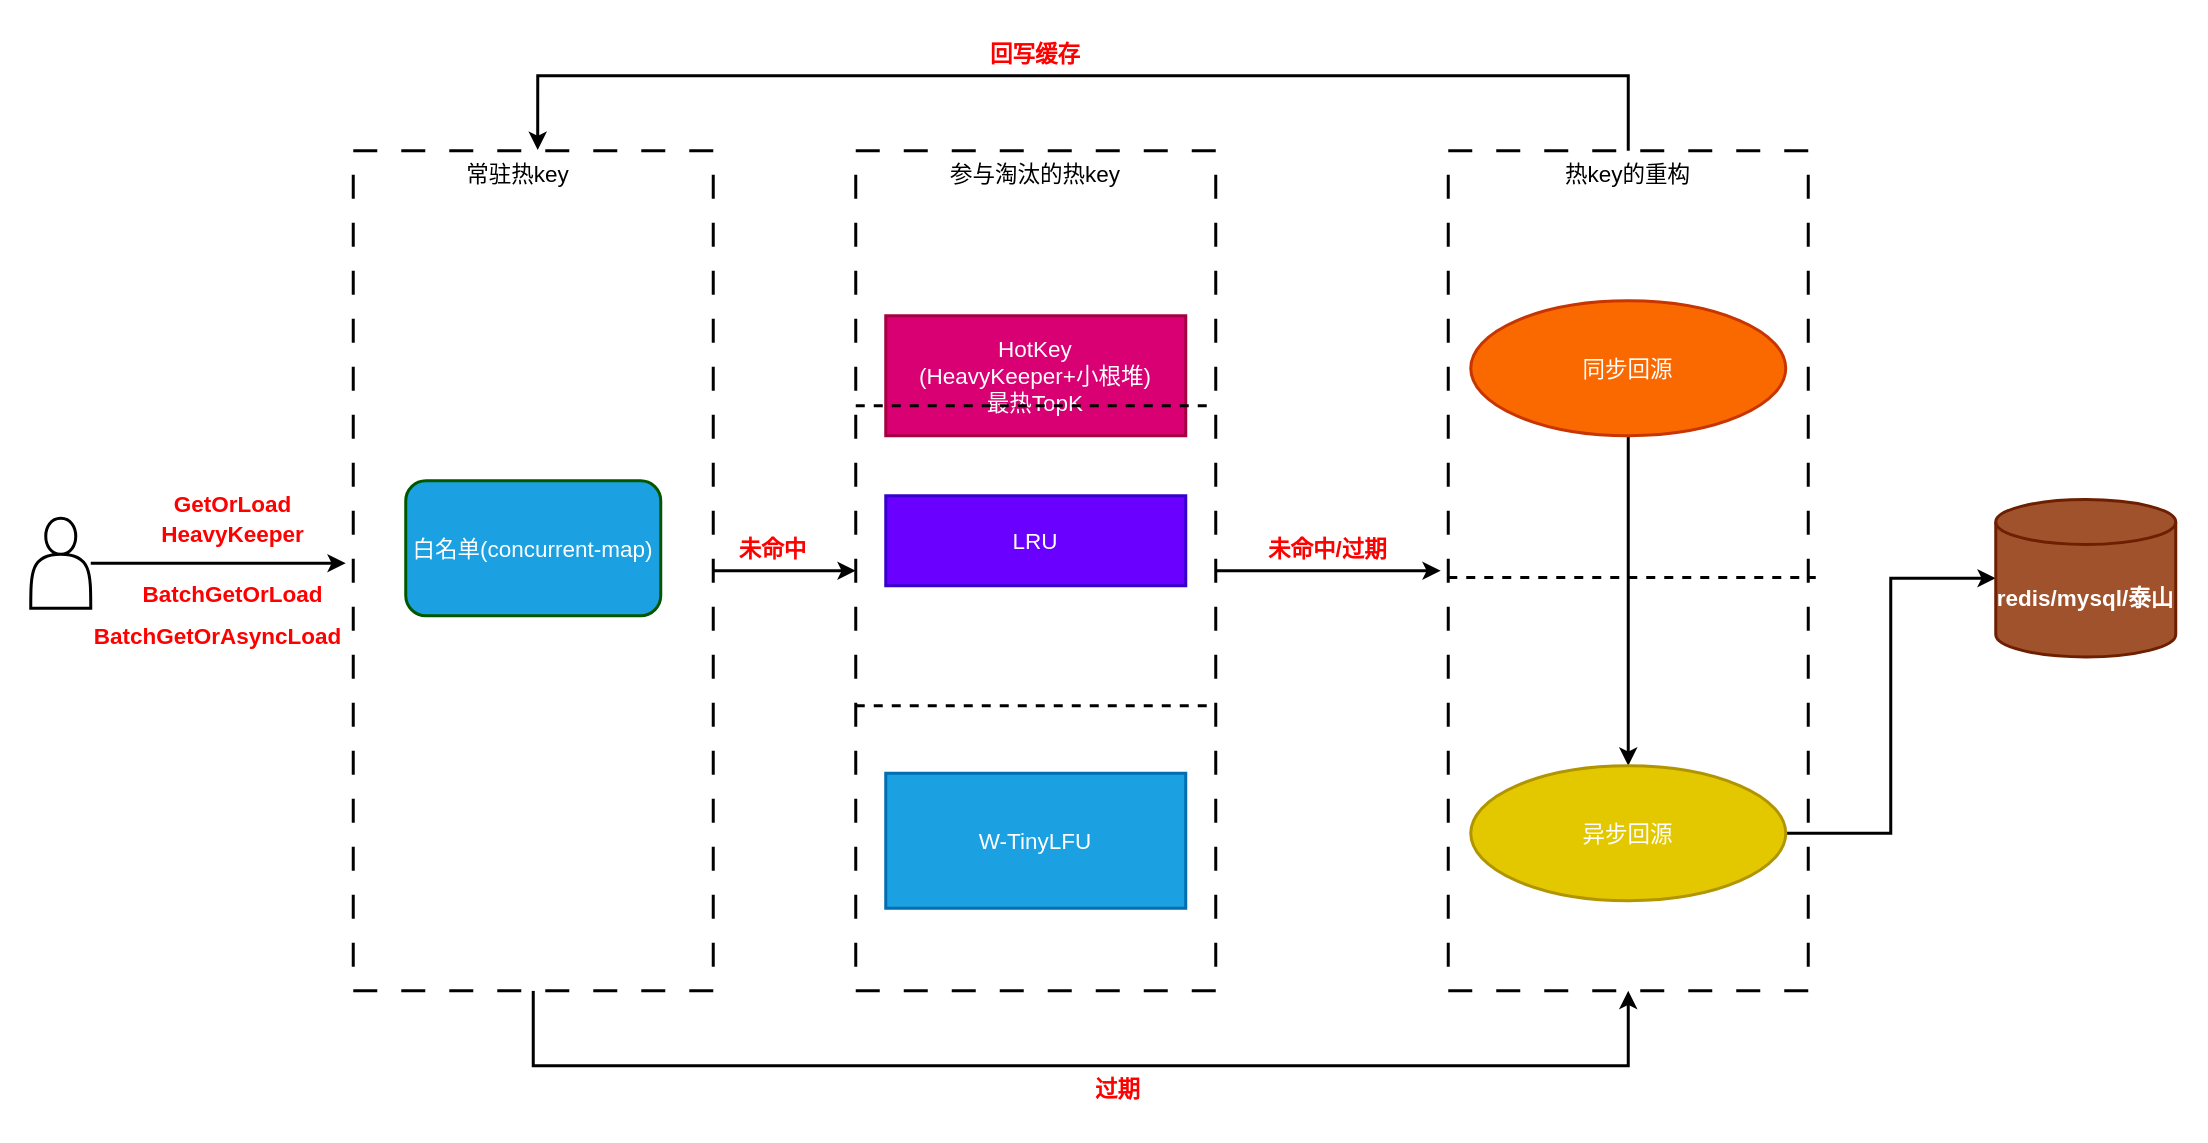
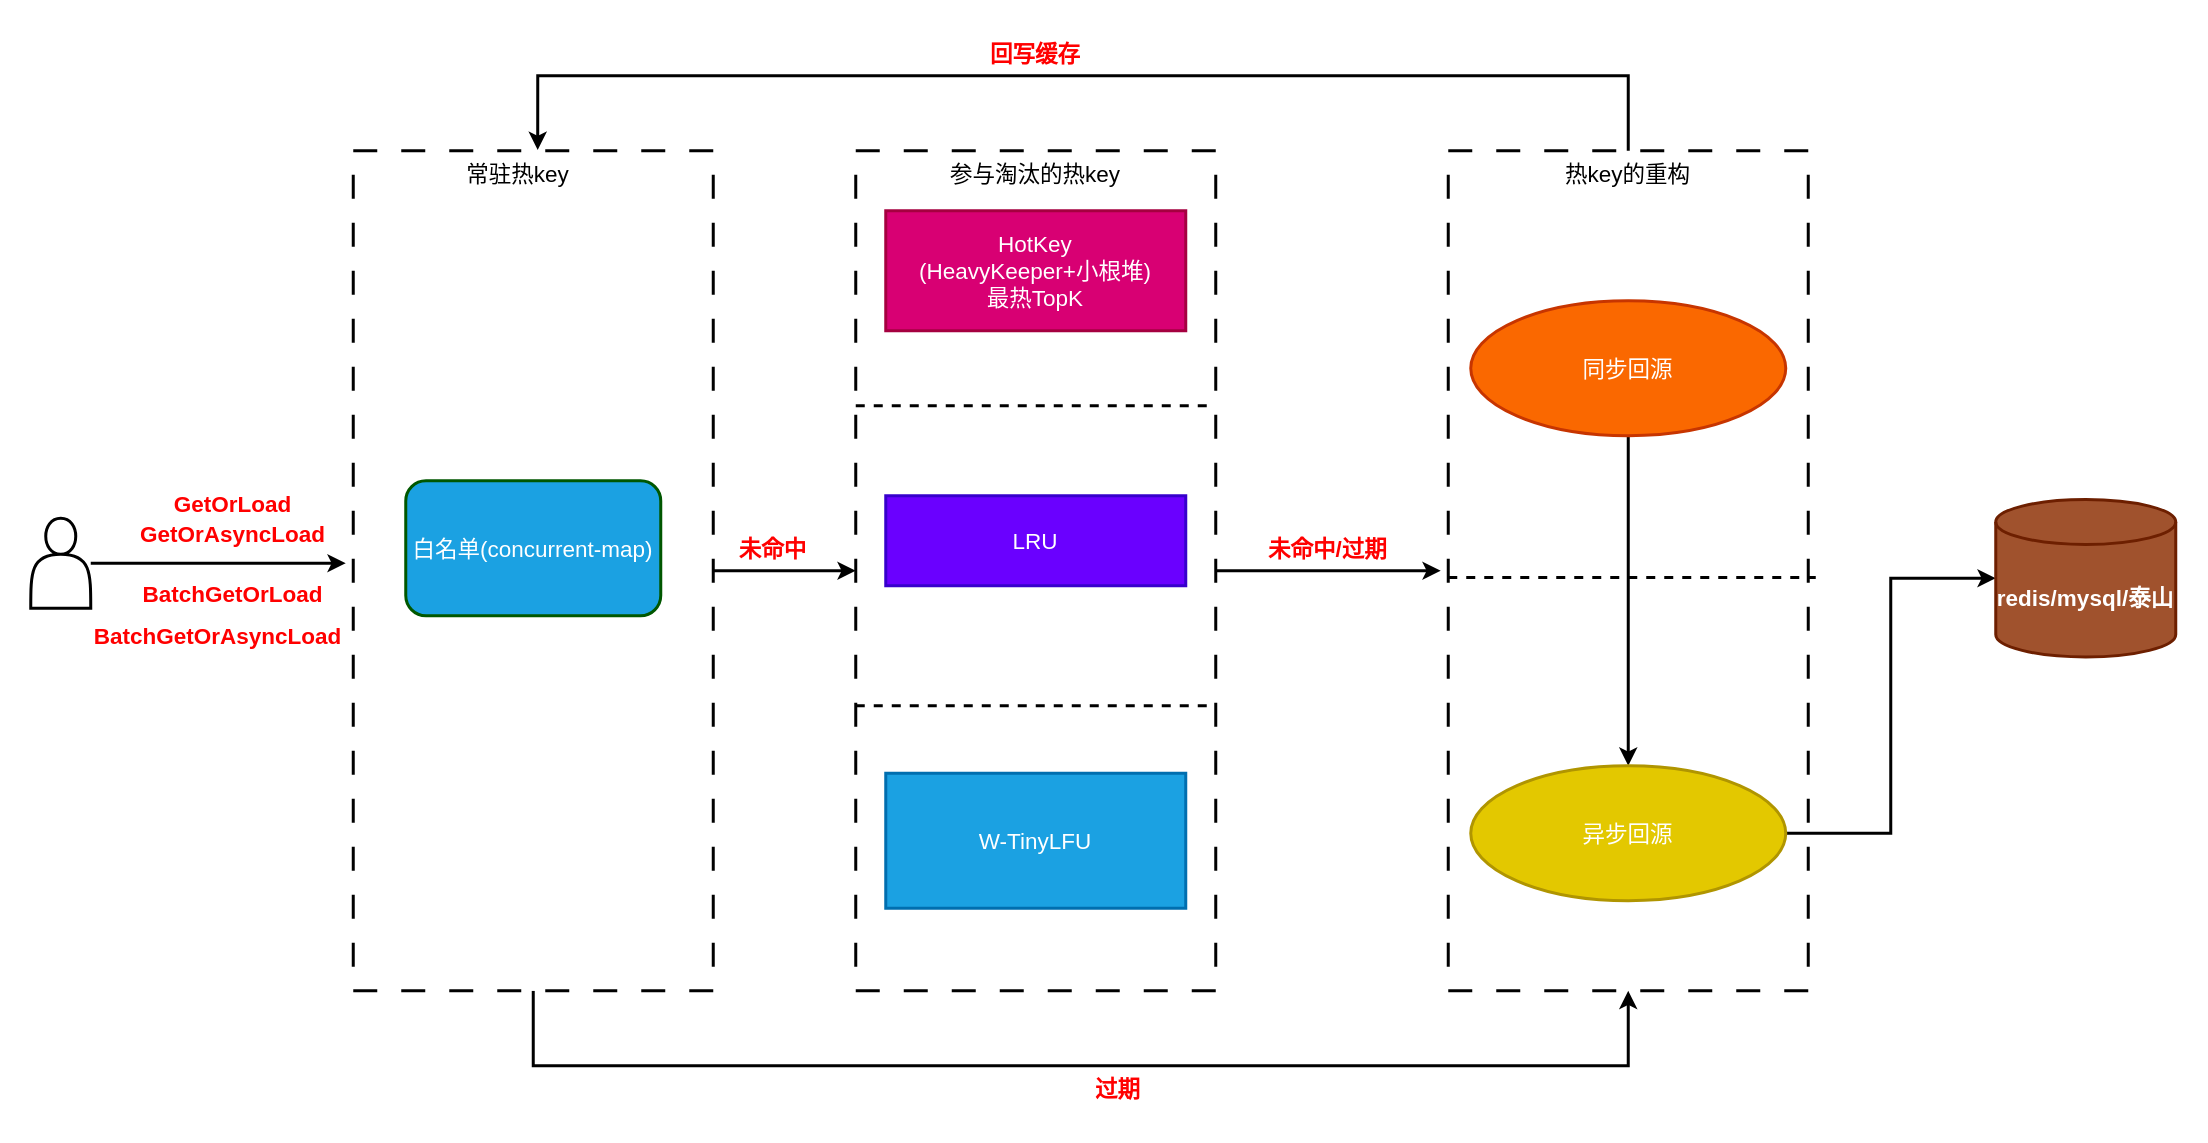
node "HotKey (HeavyKeeper+小根堆) 最热TopK": moved (1036, 376) -> (1036, 271)
node "HeavyKeeper": label "HeavyKeeper" -> "GetOrAsyncLoad"
